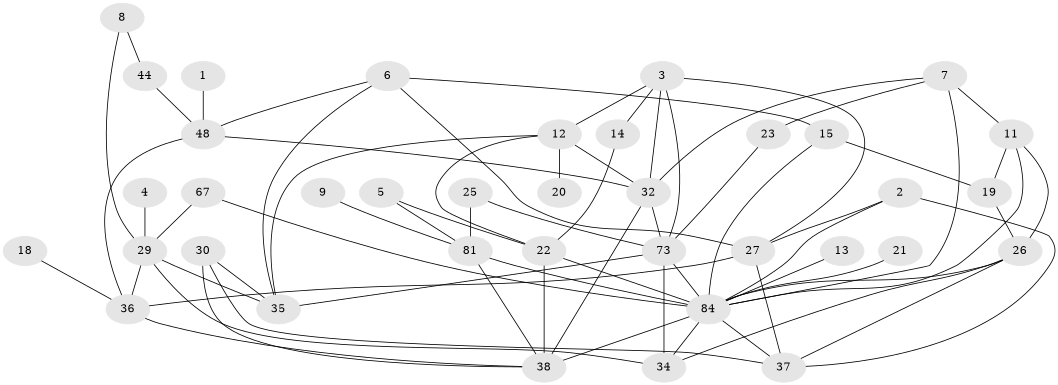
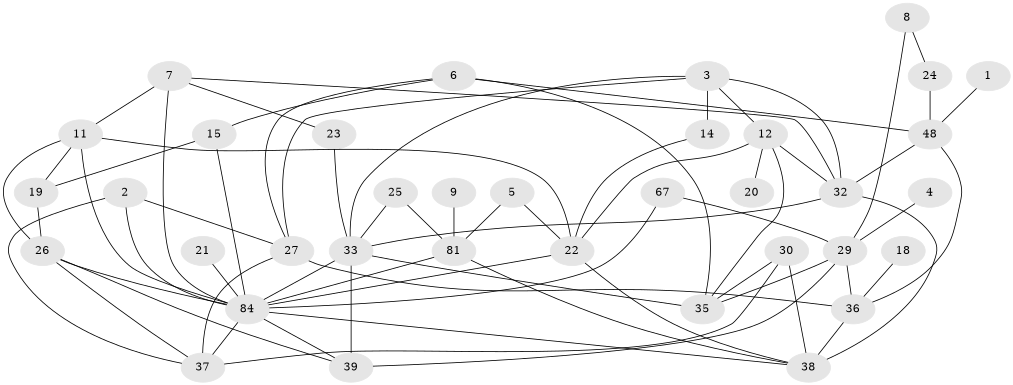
node "44": label "44" -> "24"
edge "11" -- "22": added
node "73": label "73" -> "33"
node "13": removed
node "34": label "34" -> "39"
